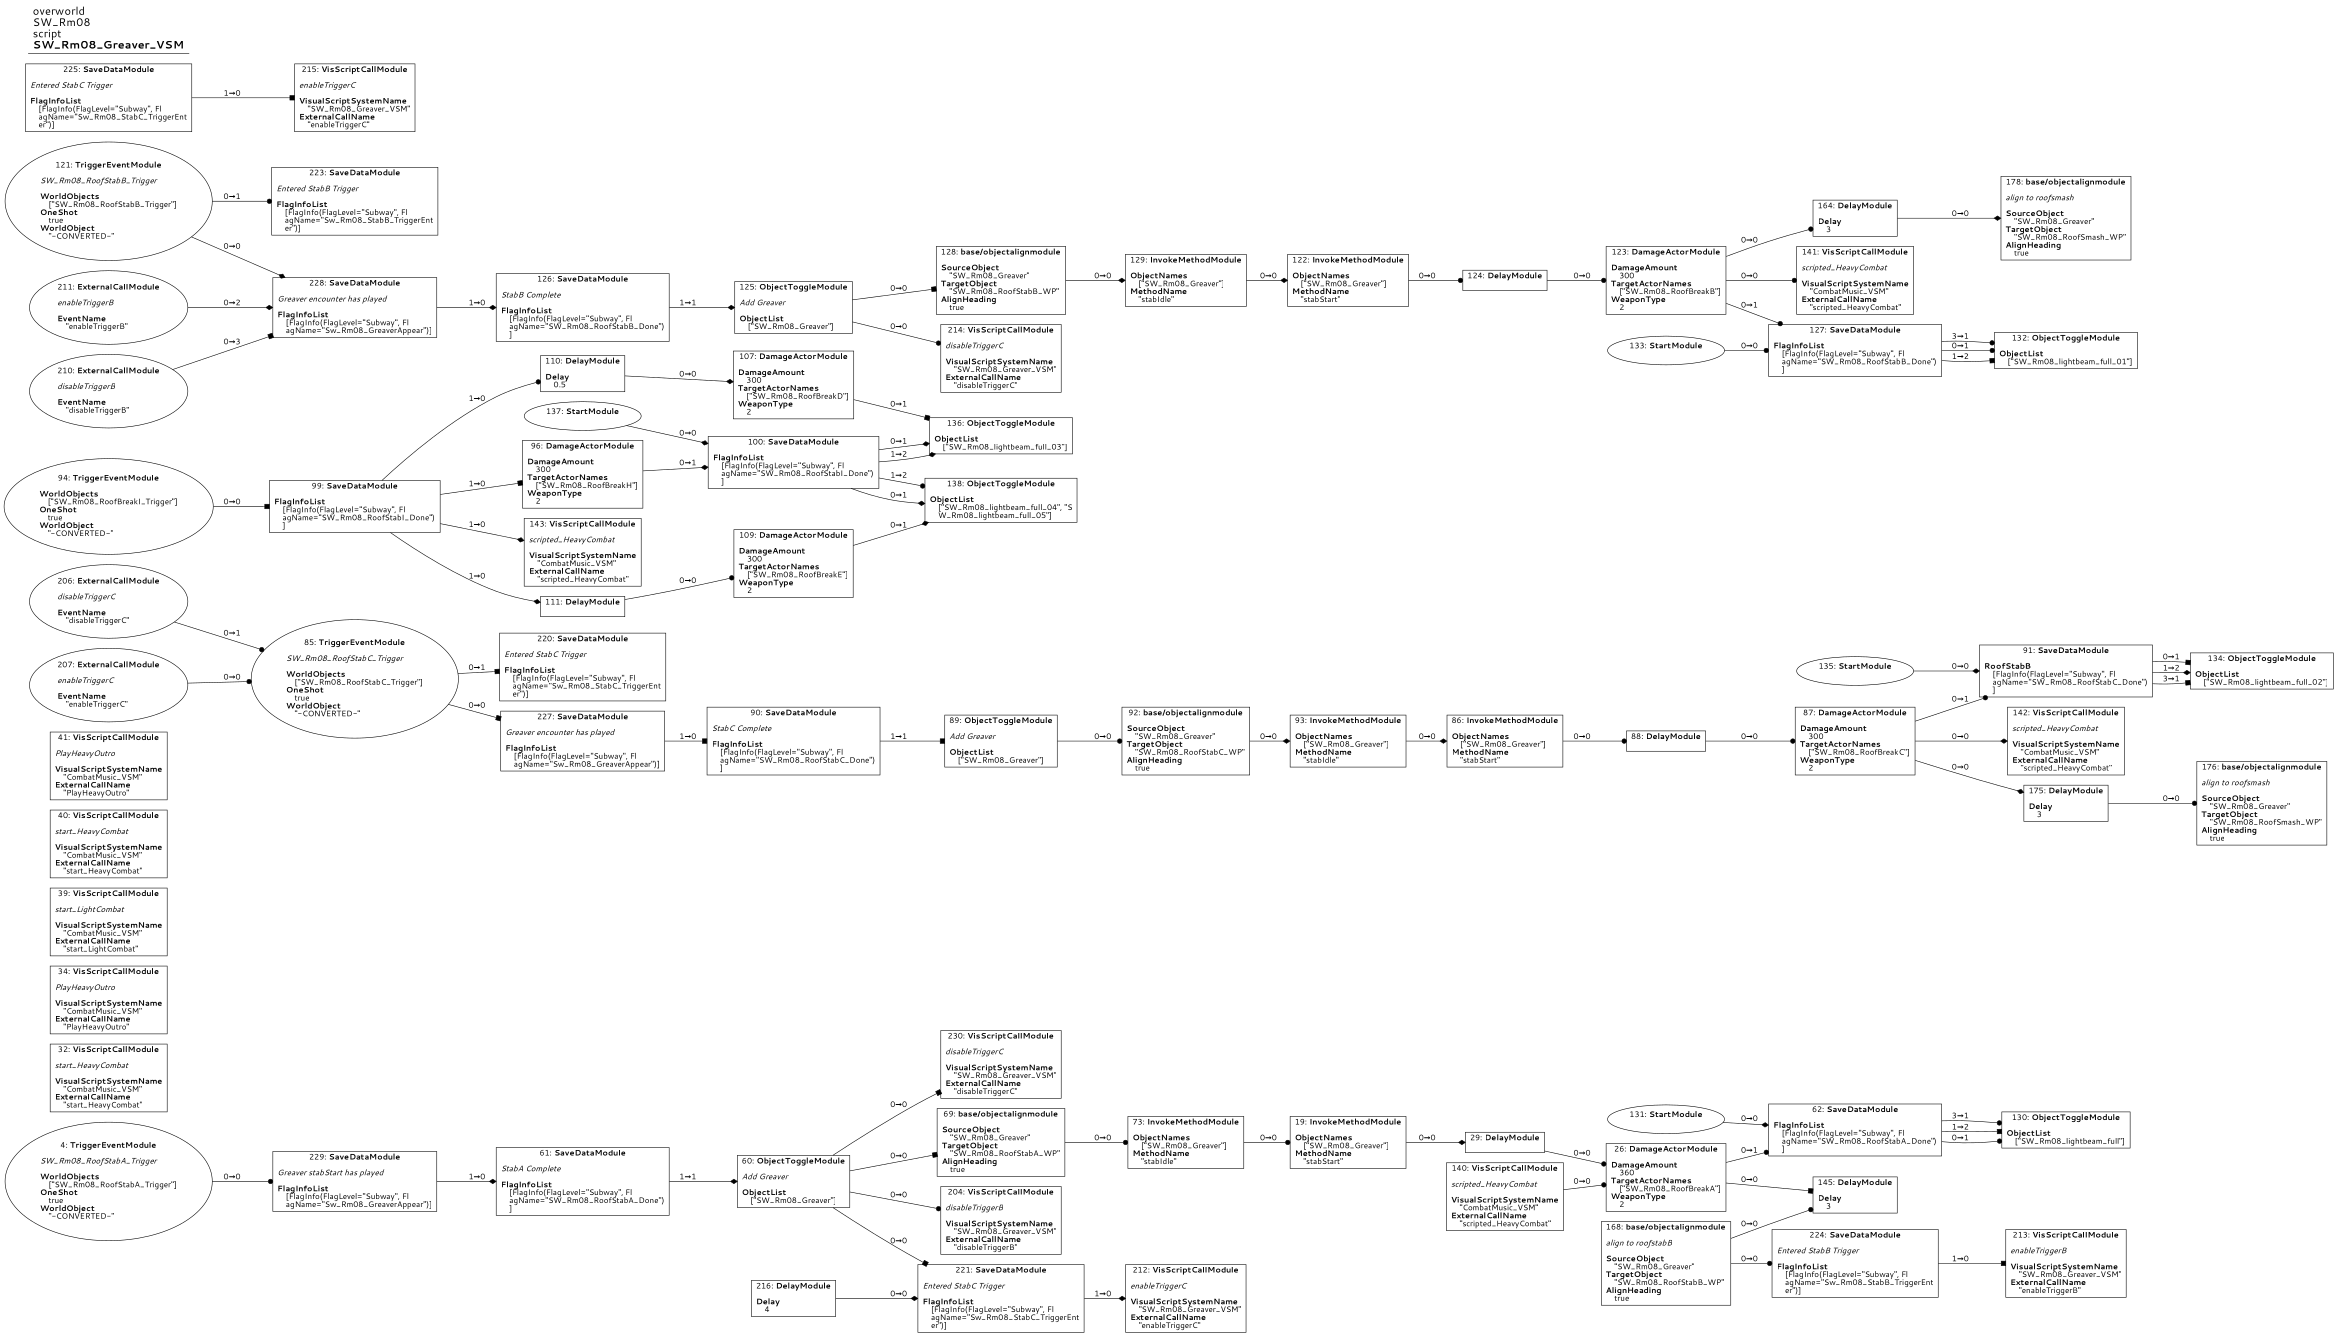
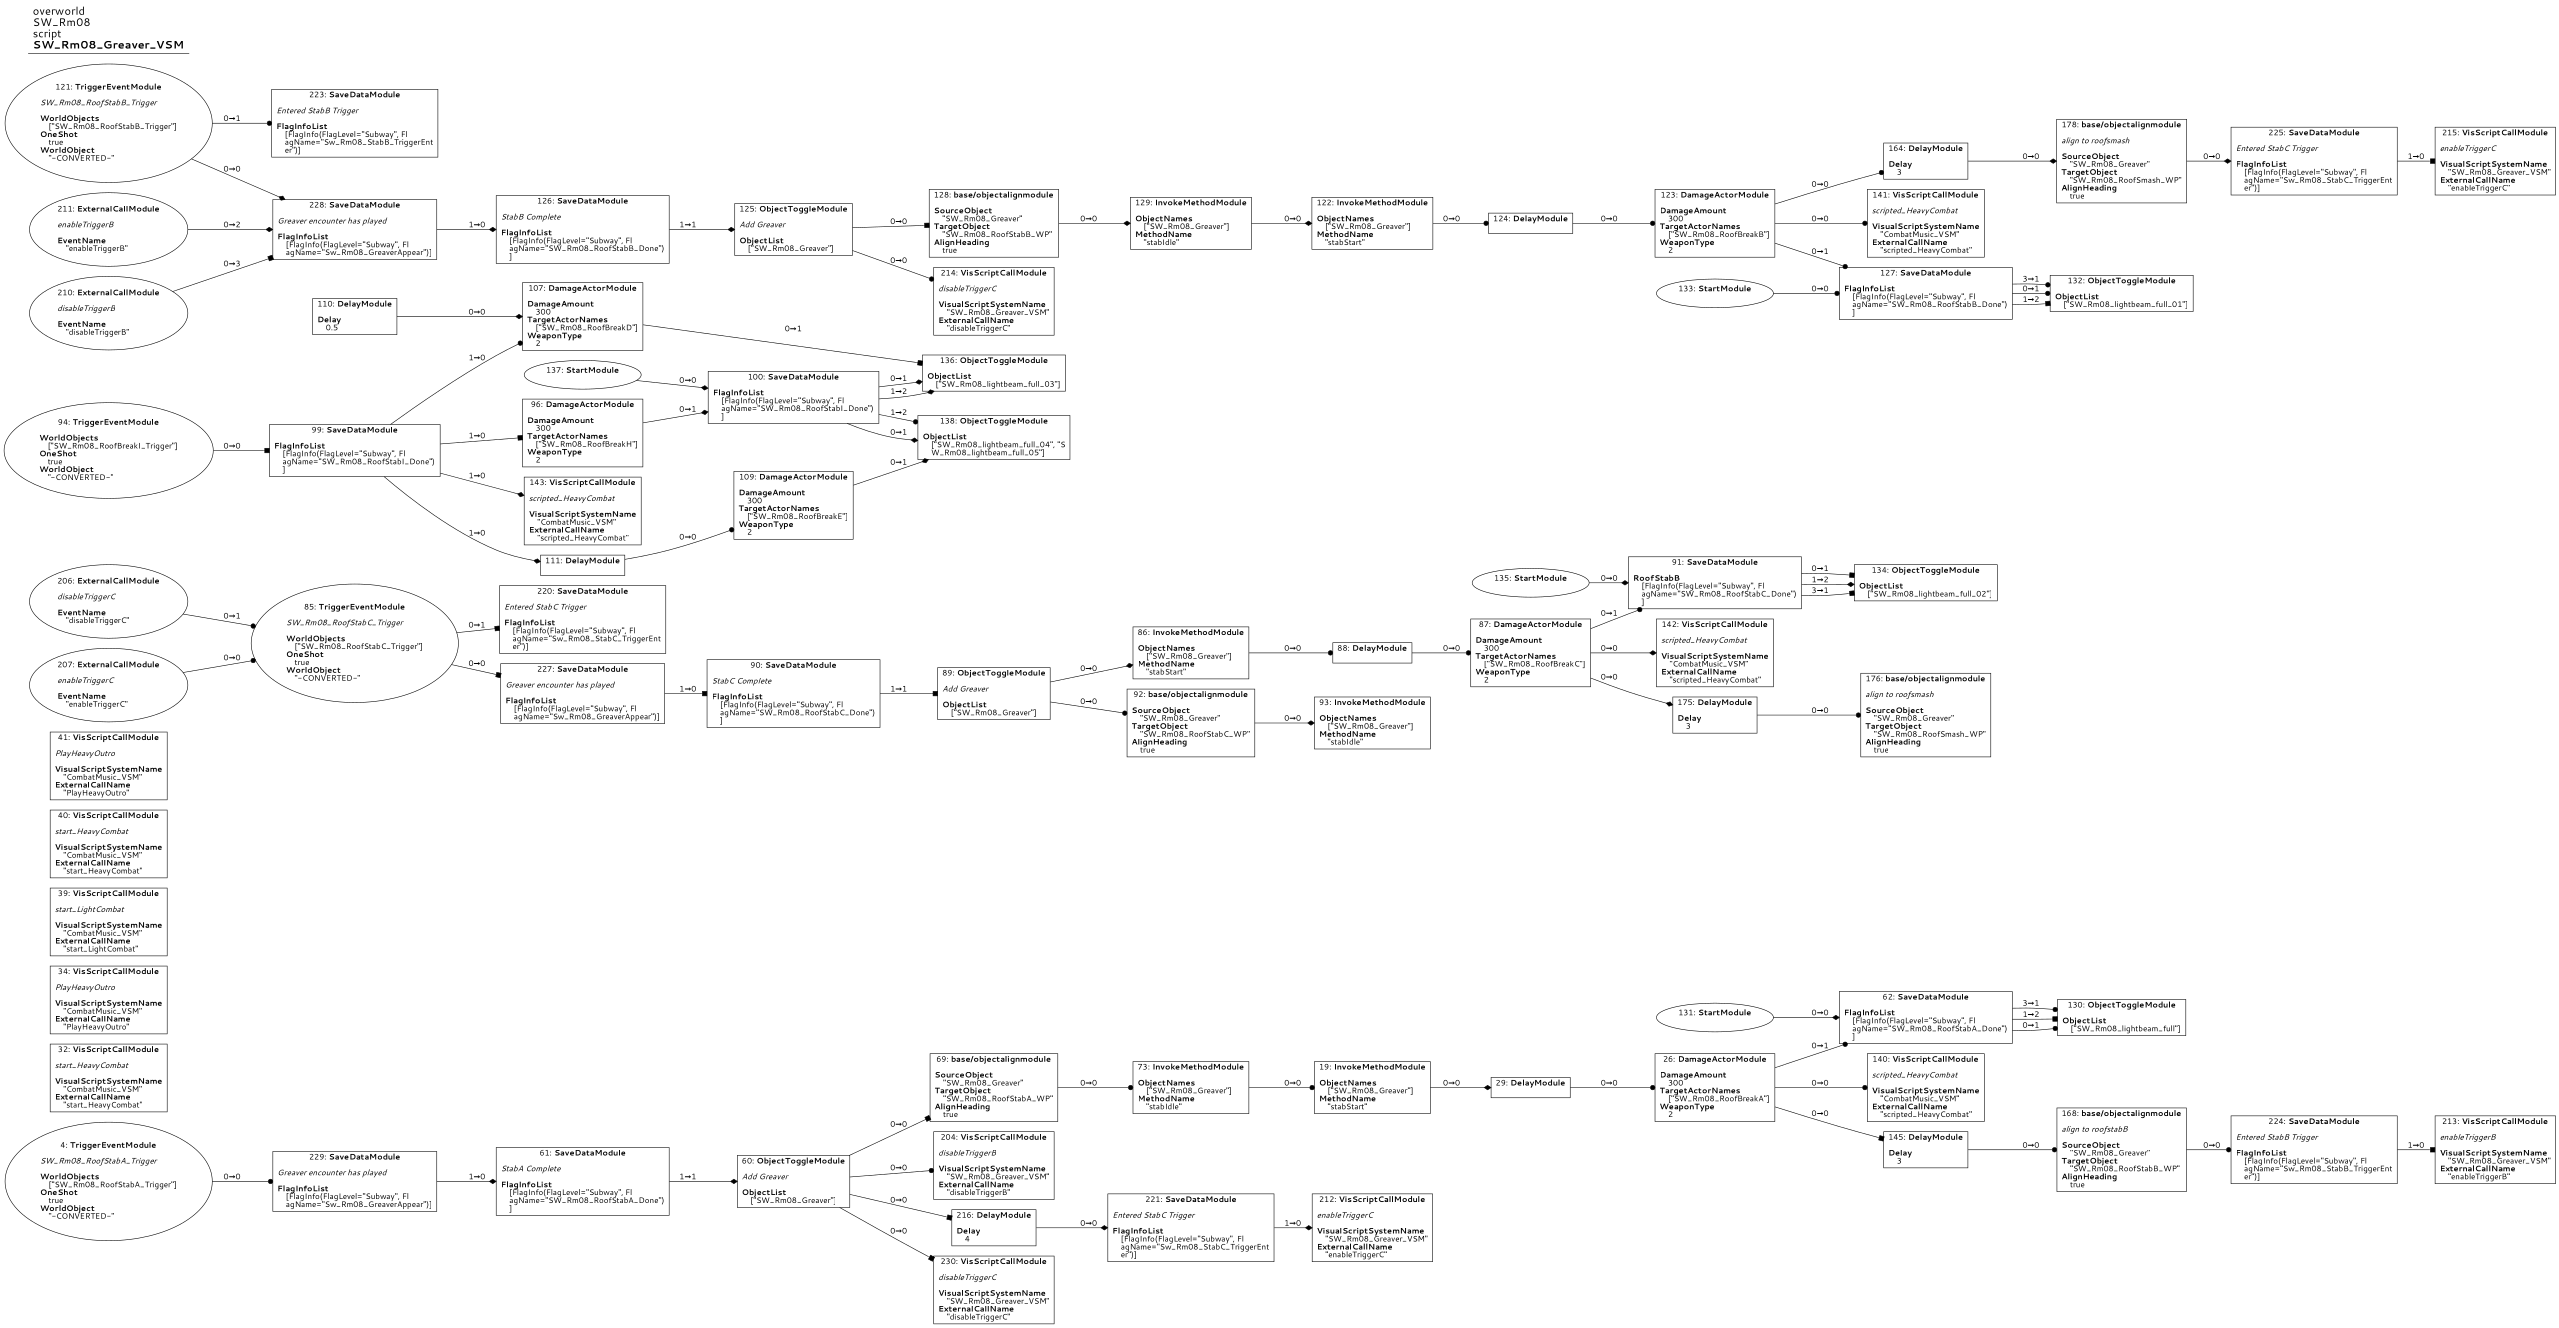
edge "178:" -> "225:": added, label "0→0"
edge "99:" -> "110:": now "99:" -> "107:"
edge "93:" -> "86:": now "89:" -> "86:"
node "229:": text "Greaver stabStart has played" -> "Greaver encounter has played"
node "26:": text "360" -> "300"
edge "140:" -> "26:": reversed
edge "168:" -> "145:": reversed
edge "60:" -> "221:": now "60:" -> "216:"
